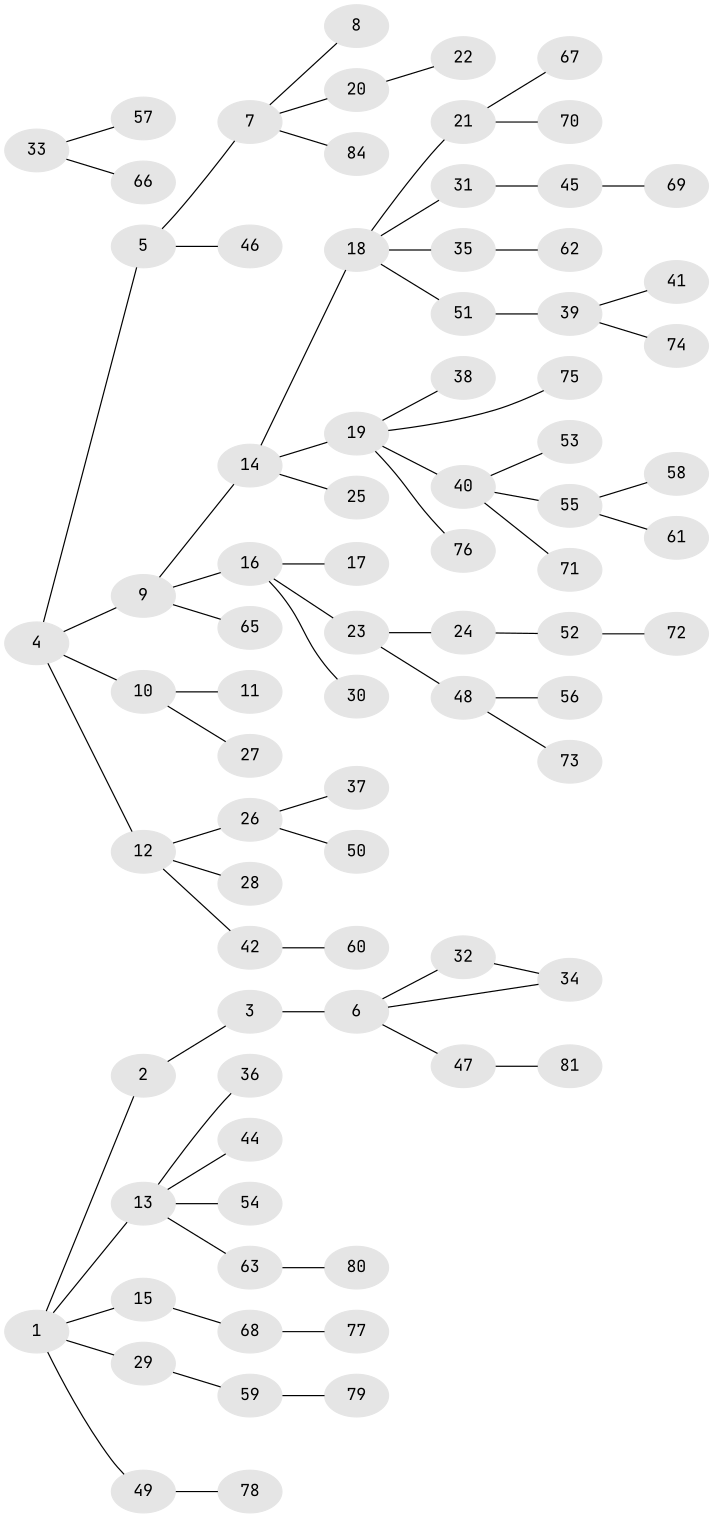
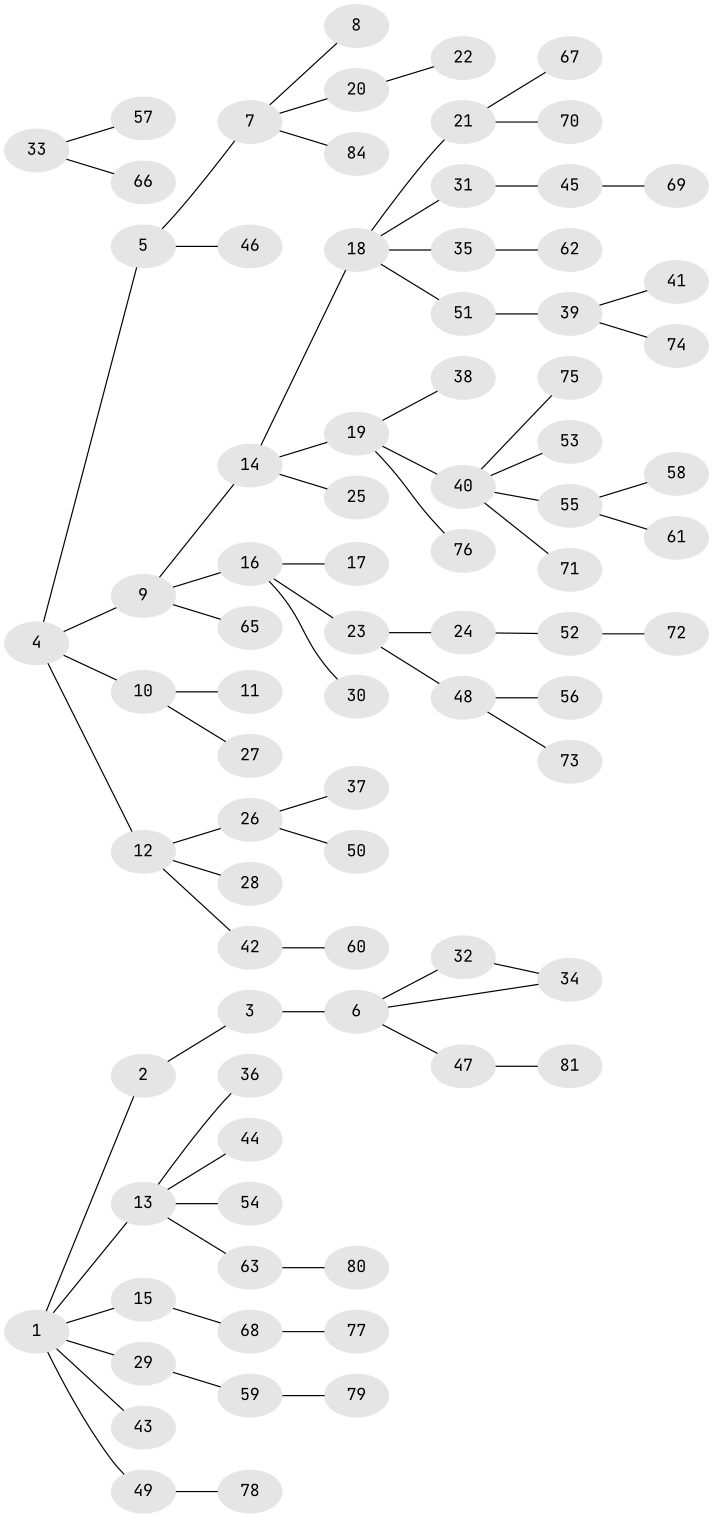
edge "75" -- "19": now "75" -- "40"
node "43": added
